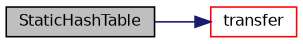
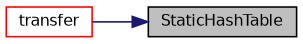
edge "StaticHashTable" -> "transfer": reversed
